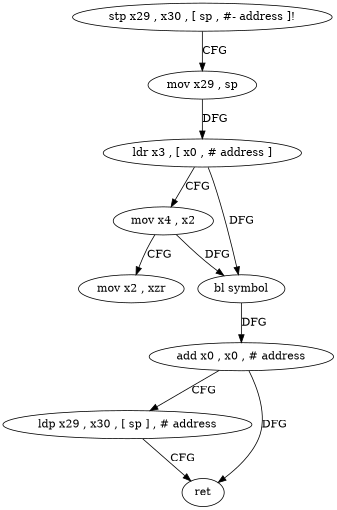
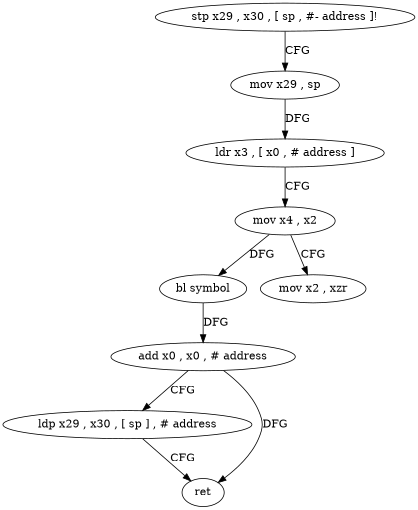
edge "ldr x3 , [ x0 , # address ]" -> "bl symbol": removed, label "DFG"
